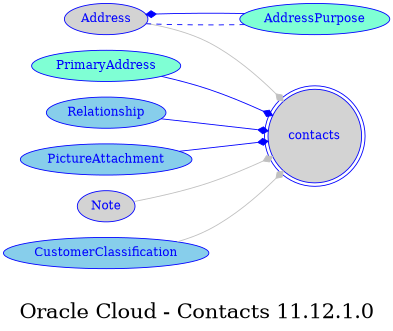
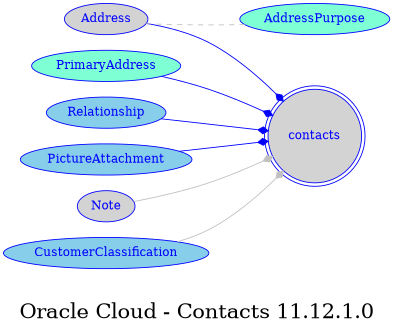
edge "AddressPurpose" -> "Address": removed
edge "Address" -- "AddressPurpose": color blue -> grey
edge "Address" -> "contacts": color grey -> blue
